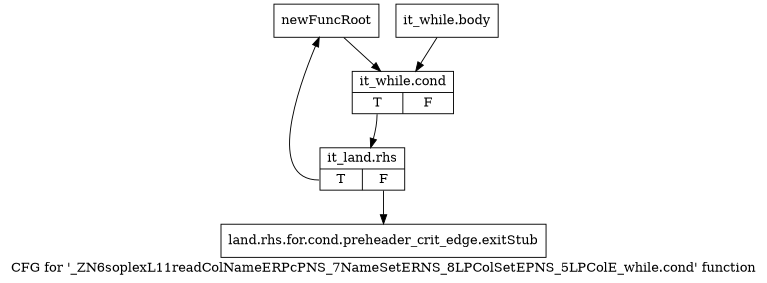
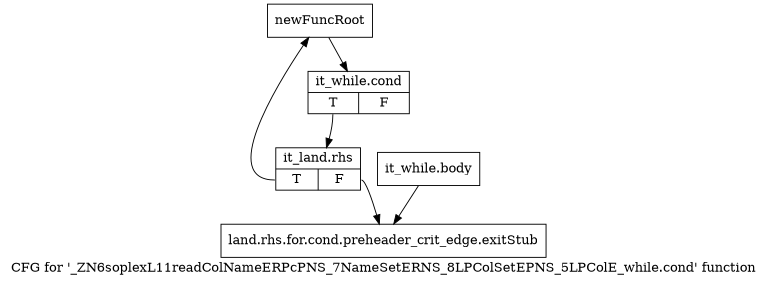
edge "it_while.body" -> "it_while.cond": now "it_while.body" -> "land.rhs.for.cond.preheader_crit_edge.exitStub"
